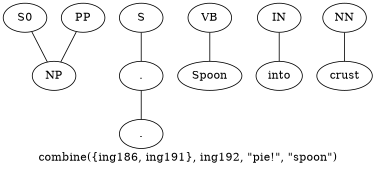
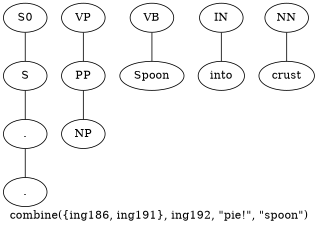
node "VP": added
edge "S0" -- "NP": now "S0" -- "S"
